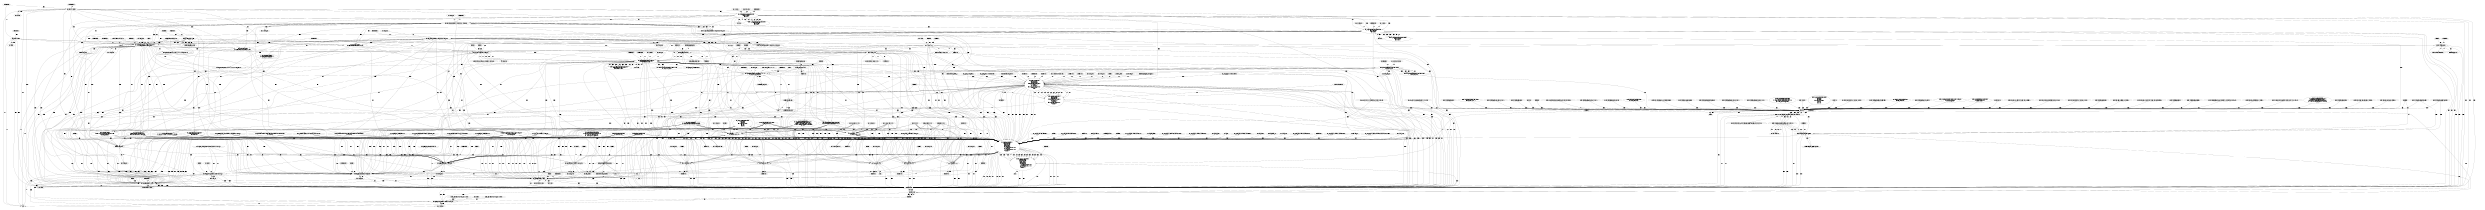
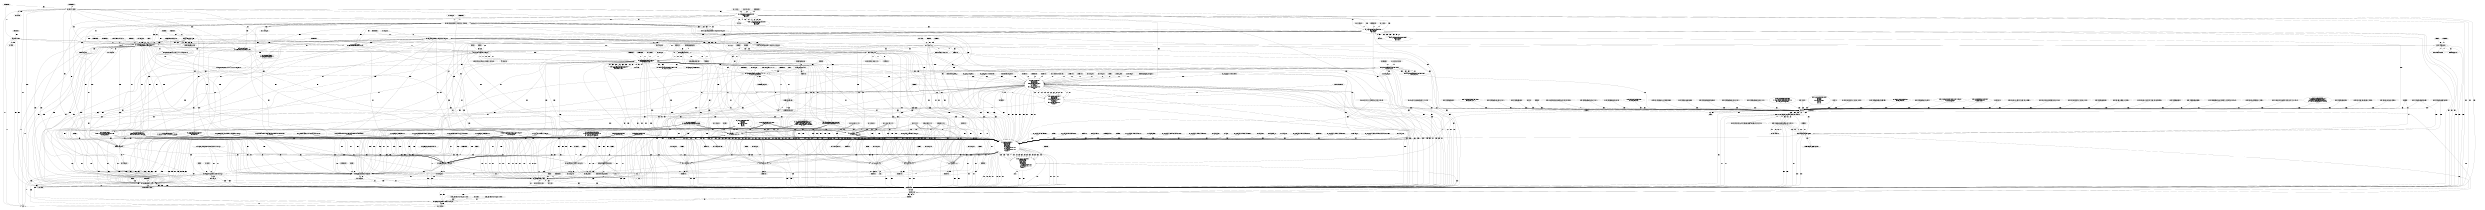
node "(ControlStructure,if (f.canonicalize))": label "(ControlStructure,if (f.canonicalize))" -> "(PrincipalName,if (f.canonicalize))"
